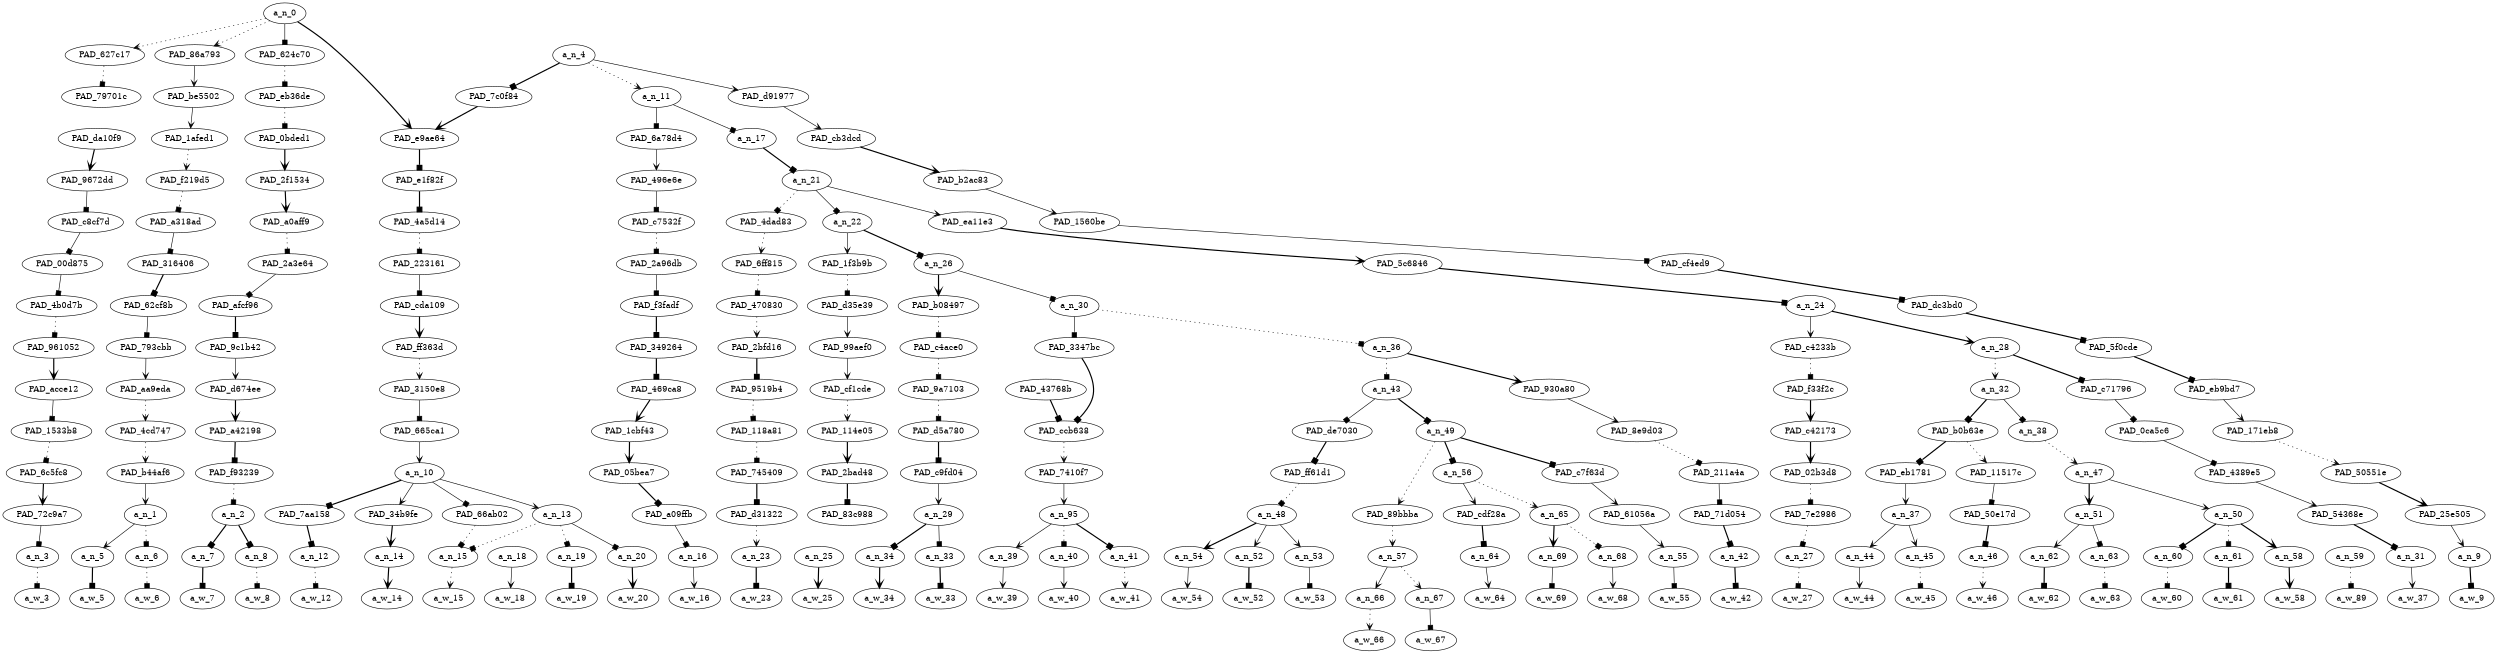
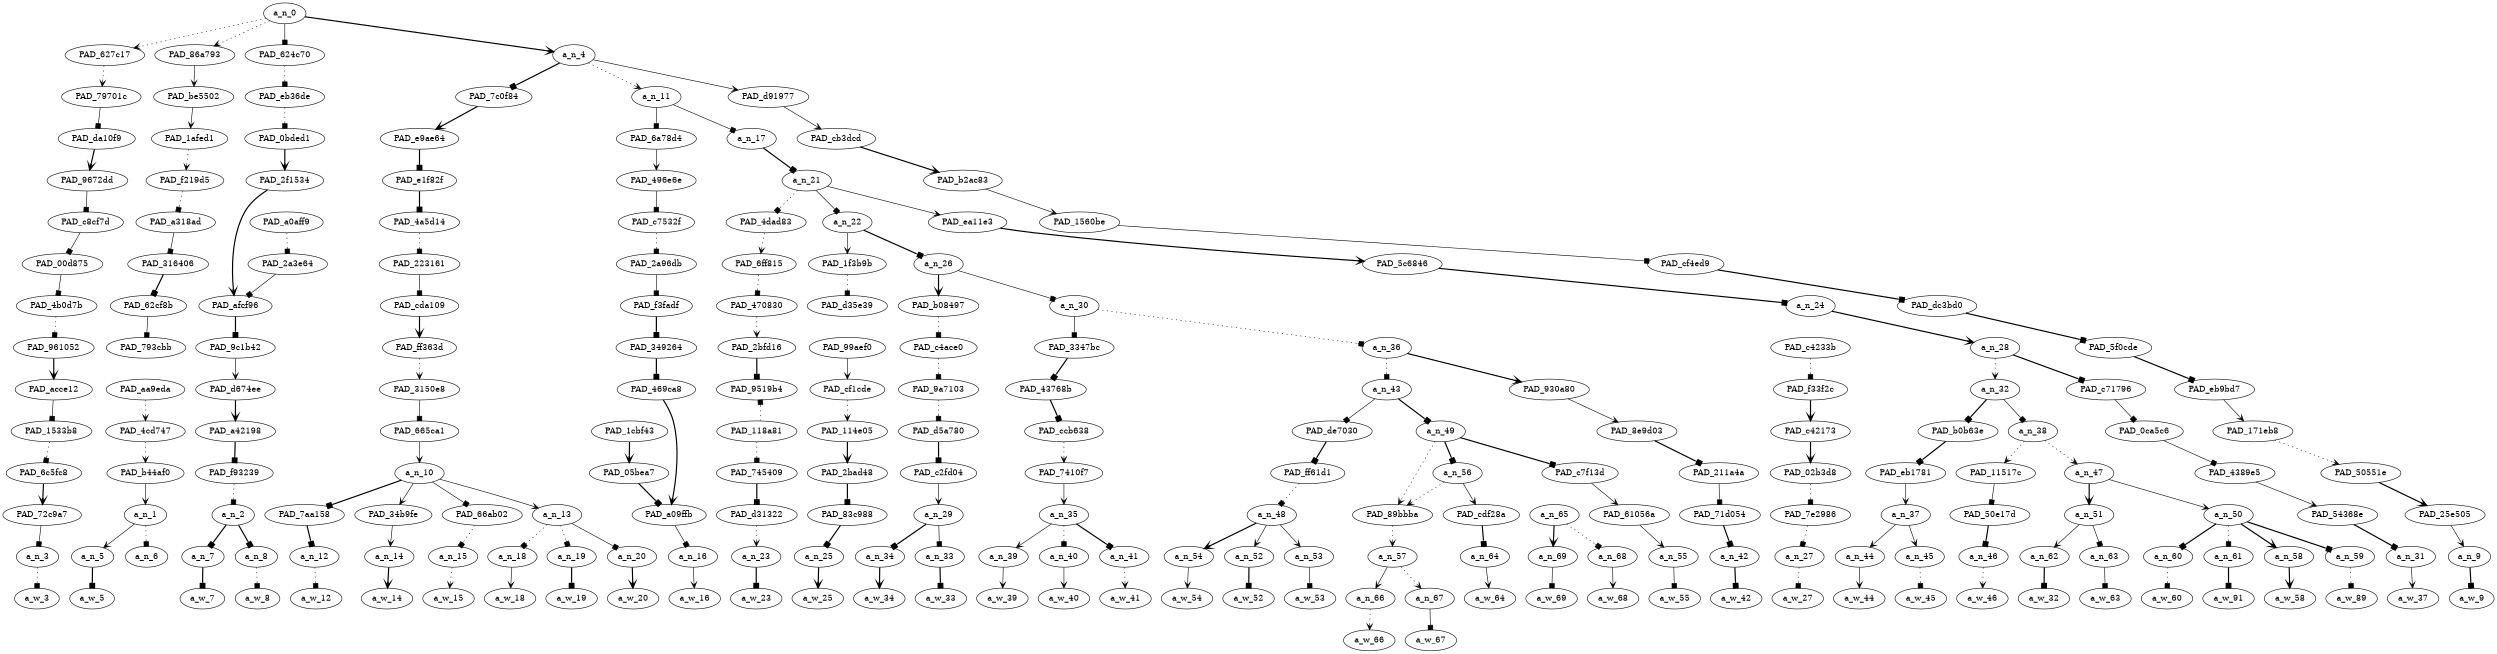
edge "a_n_0" -> "PAD_e9ae64": now "a_n_0" -> "a_n_4"
edge "PAD_627c17" -> "PAD_79701c": arrowhead box -> vee
edge "PAD_79701c" -> "PAD_da10f9": added
edge "PAD_2f1534" -> "PAD_a0aff9": now "PAD_2f1534" -> "PAD_afcf96"
edge "PAD_d35e39" -> "PAD_99aef0": removed
edge "a_n_24" -> "PAD_c4233b": removed
edge "PAD_793cbb" -> "PAD_aa9eda": removed
edge "PAD_3347bc" -> "PAD_ccb638": now "PAD_3347bc" -> "PAD_43768b"
edge "PAD_9519b4" -> "PAD_118a81": reversed
edge "PAD_469ca8" -> "PAD_1cbf43": now "PAD_469ca8" -> "PAD_a09ffb"
edge "PAD_b0b63e" -> "PAD_11517c": now "a_n_38" -> "PAD_11517c"
edge "PAD_8e9d03" -> "PAD_211a4a": style dotted -> bold
node "PAD_b44af6": label "PAD_b44af6" -> "PAD_b44af0"
node "PAD_c9fd04": label "PAD_c9fd04" -> "PAD_c2fd04"
node "PAD_c7f63d": label "PAD_c7f63d" -> "PAD_c7f13d"
edge "a_n_56" -> "a_n_65": now "a_n_56" -> "PAD_89bbba"
node "a_n_95": label "a_n_95" -> "a_n_35"
edge "PAD_34b9fe" -> "a_n_14": style bold -> solid
edge "PAD_83c988" -> "a_n_25": added
edge "a_n_13" -> "a_n_15": now "a_n_13" -> "a_n_18"
edge "a_n_50" -> "a_n_59": added
edge "a_n_63" -> "a_w_63": style dotted -> solid
node "a_w_6": removed
node "a_w_62": label "a_w_62" -> "a_w_32"
node "a_w_61": label "a_w_61" -> "a_w_91"
